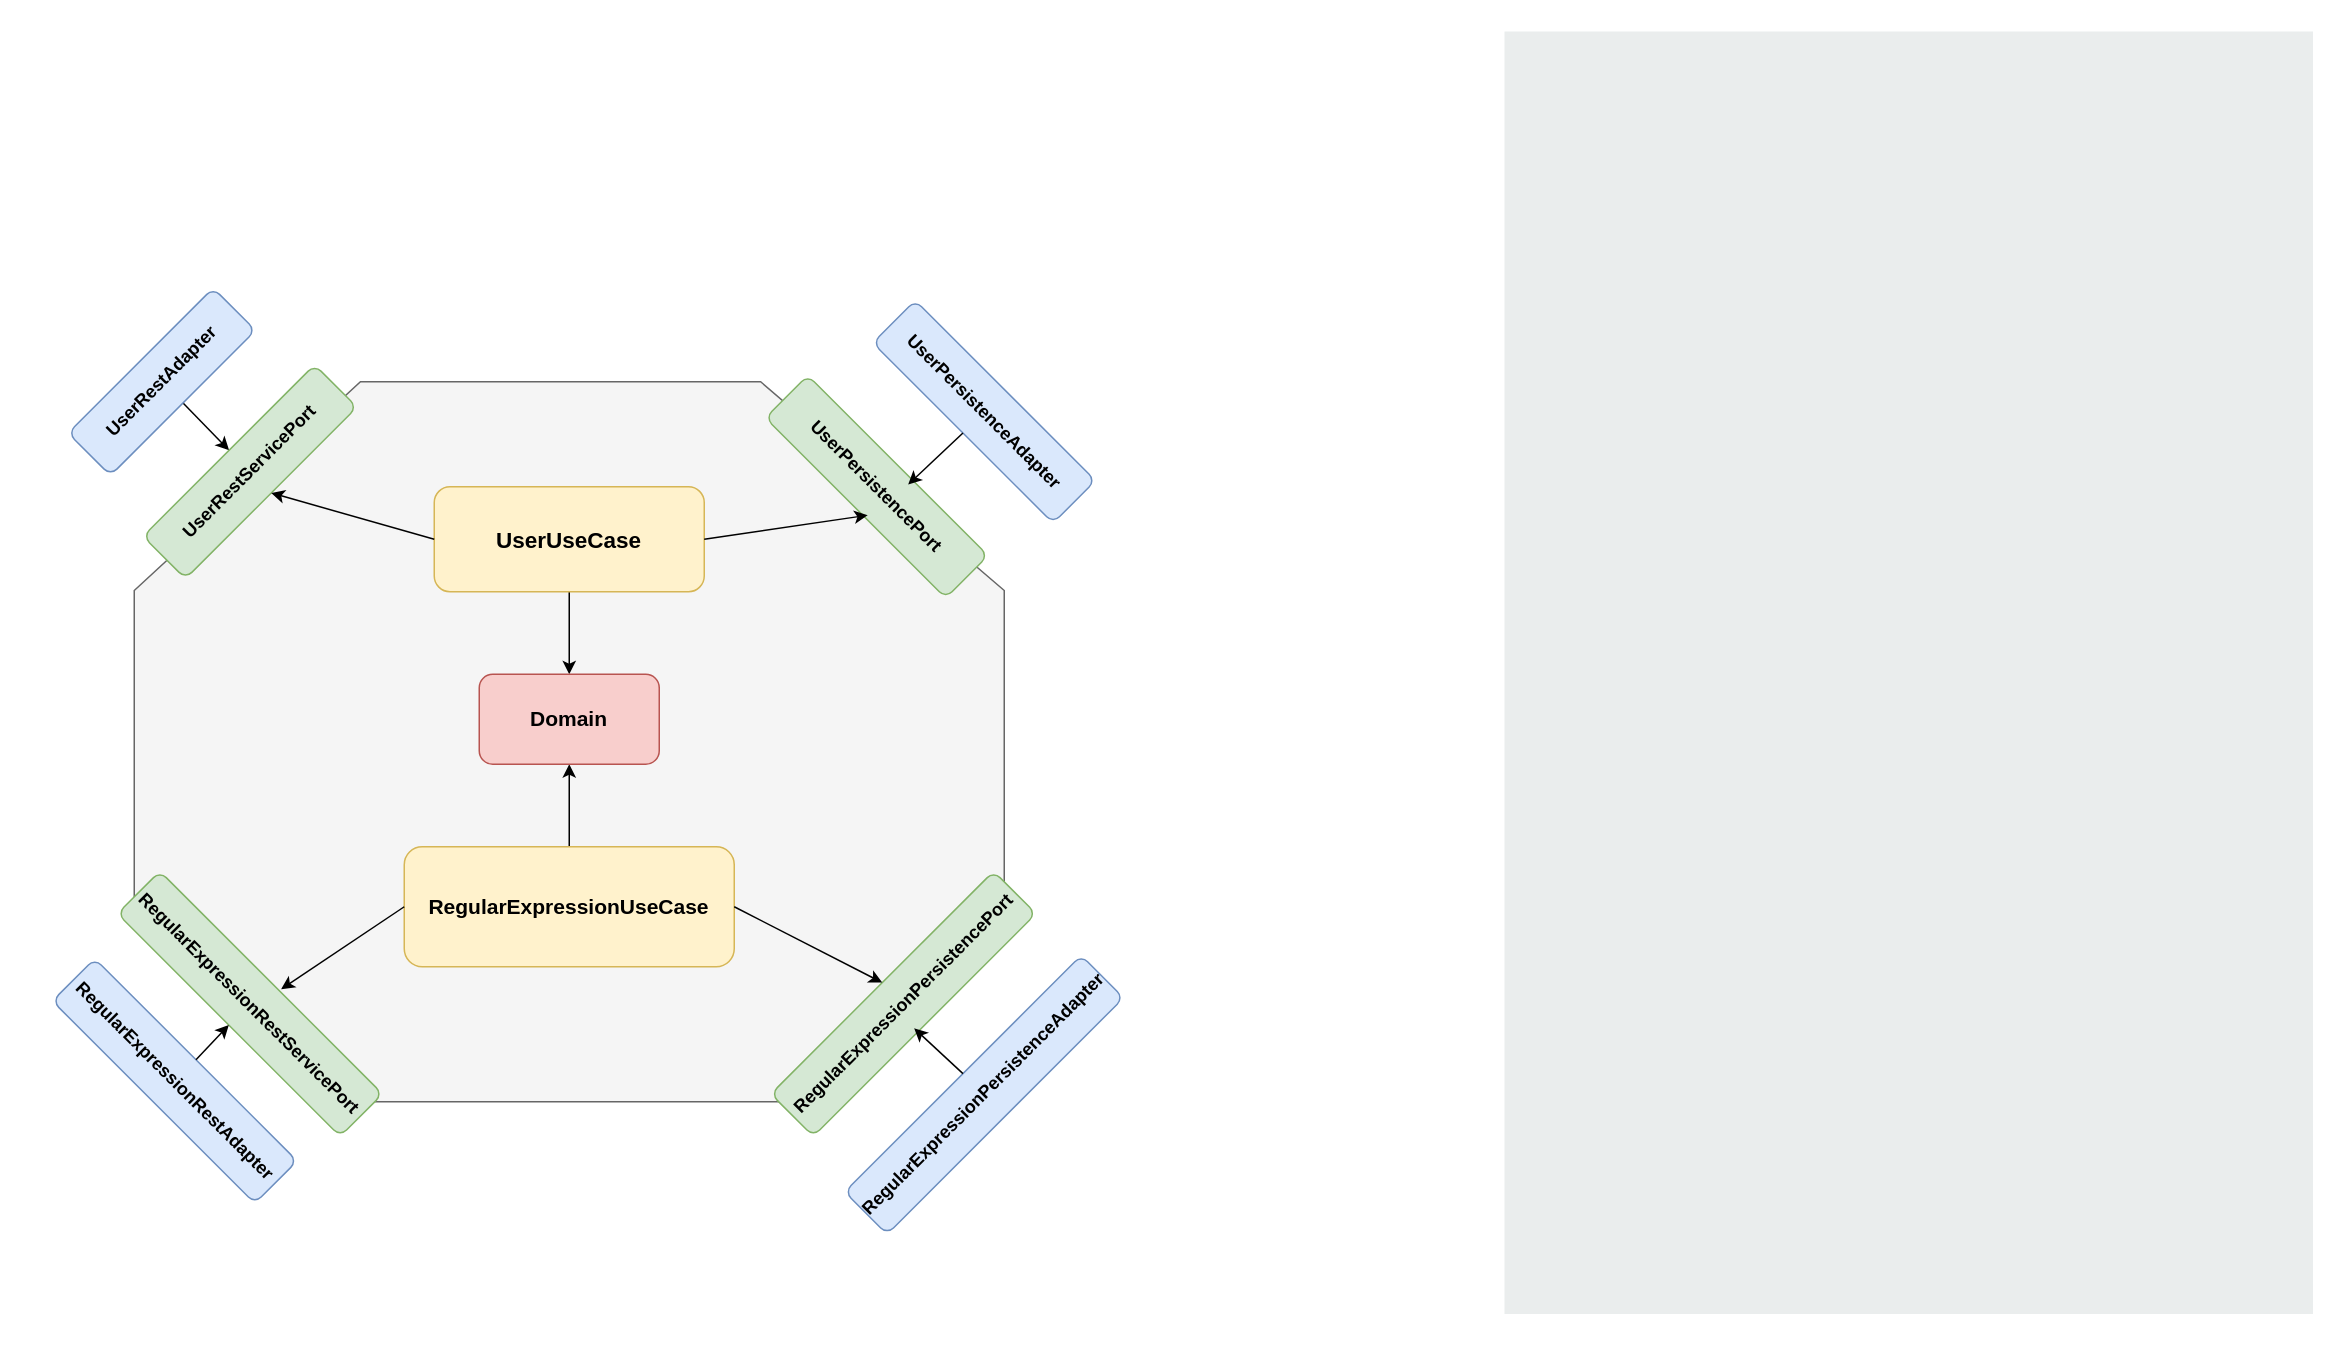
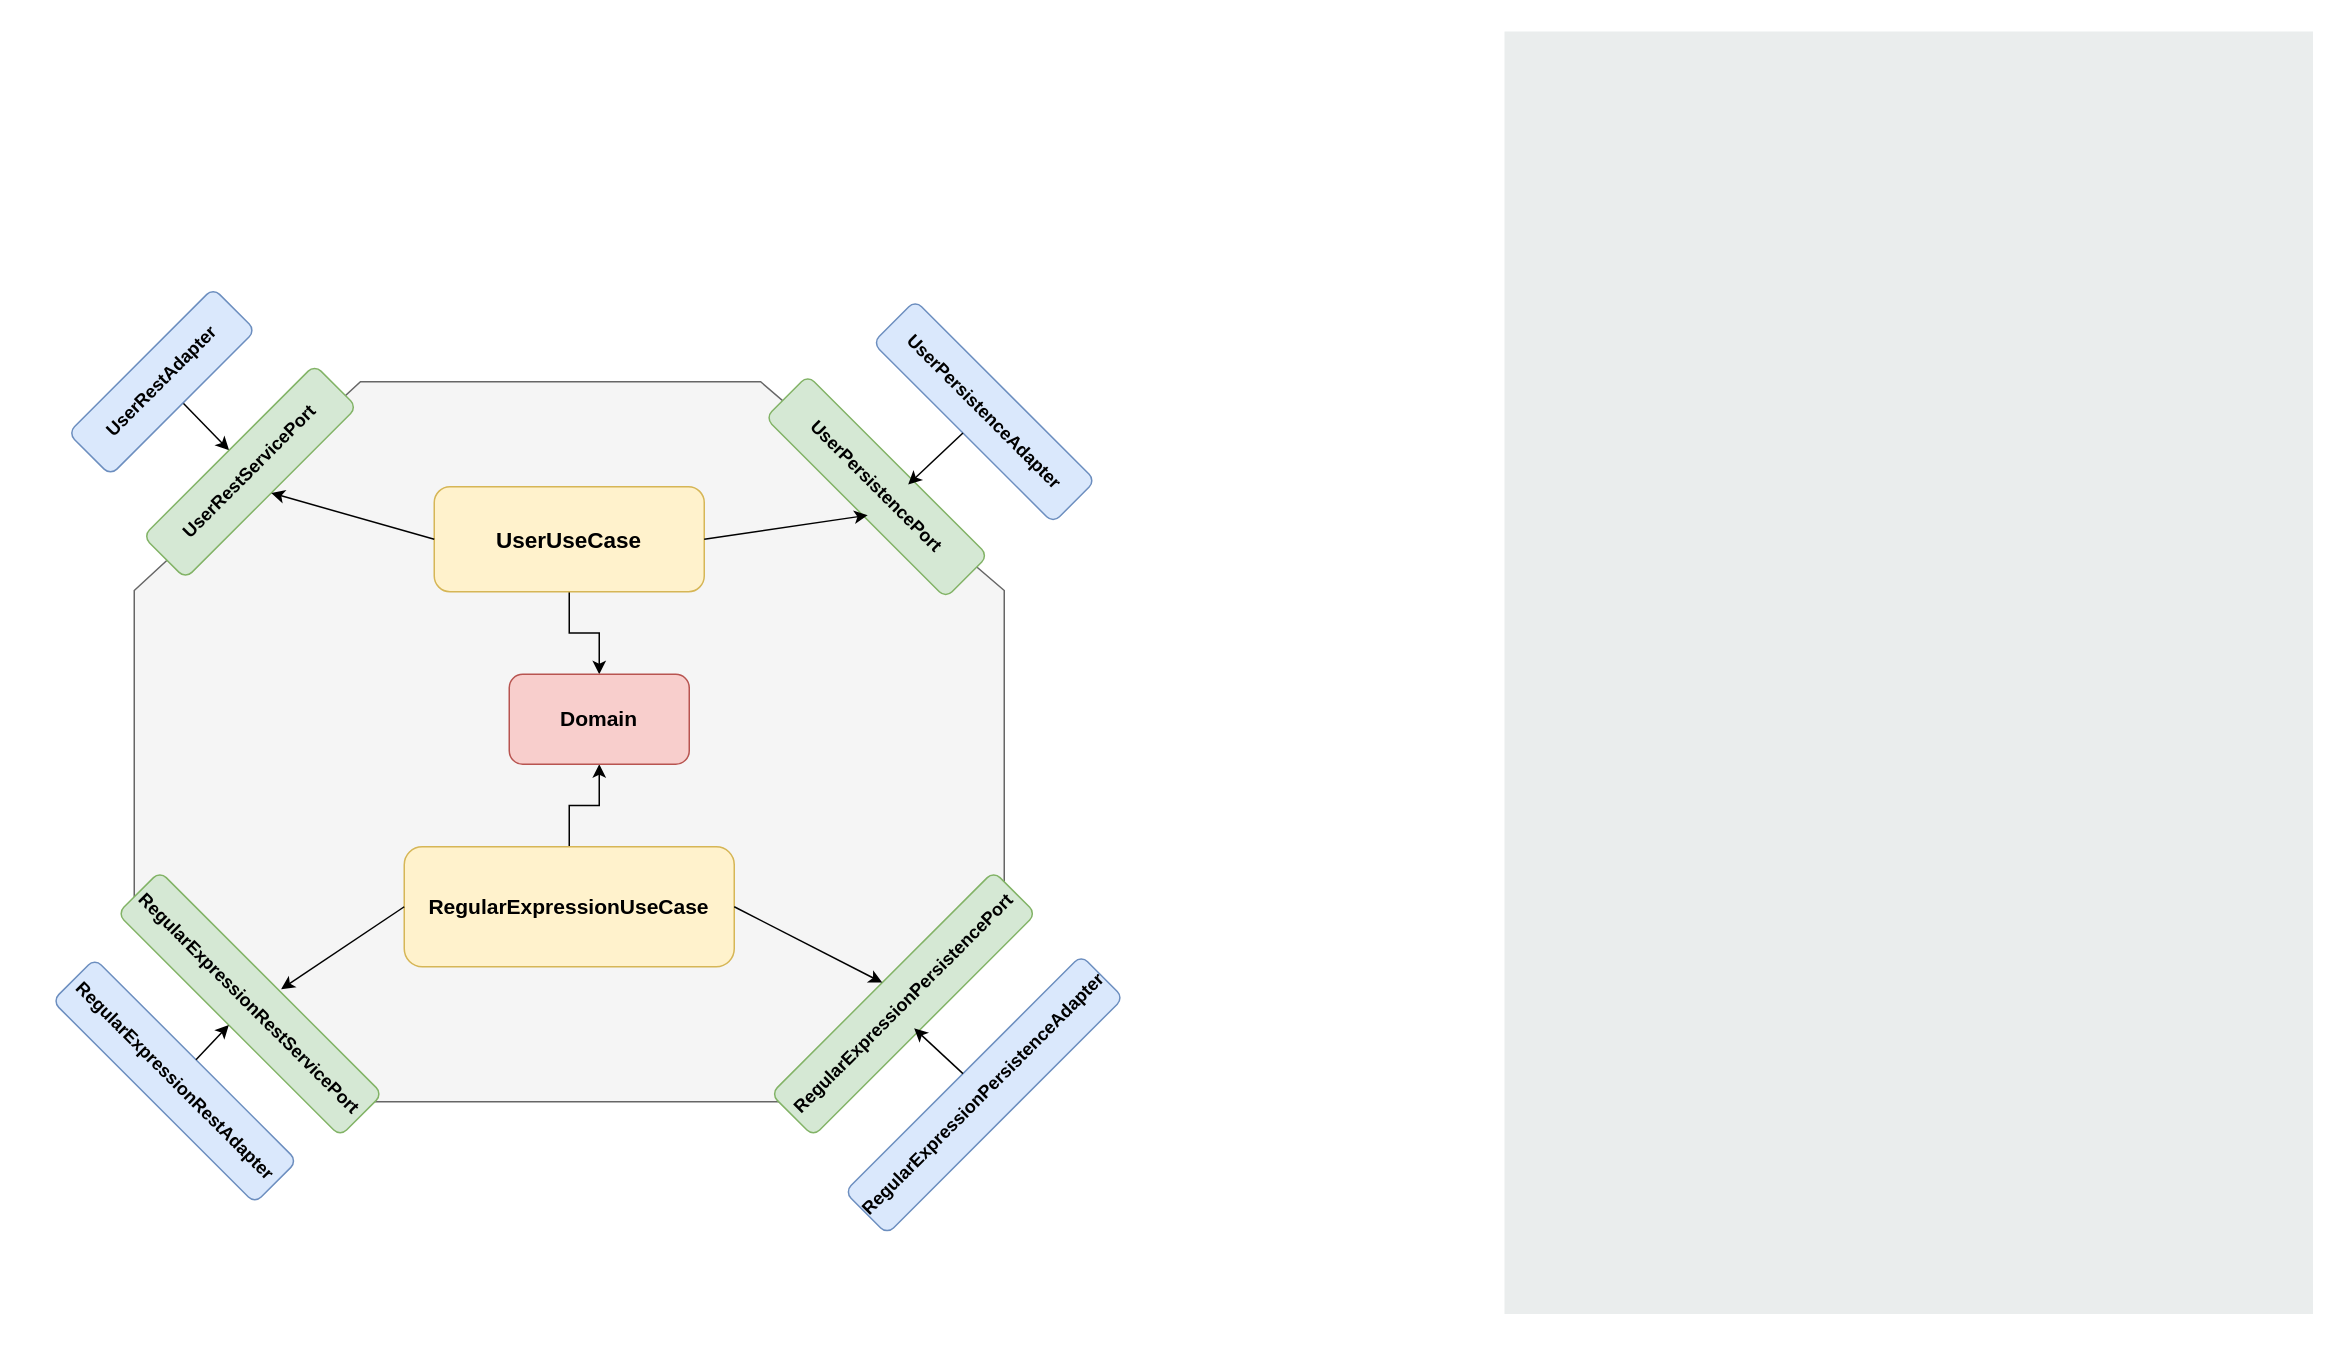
node "Domain": moved (569, 719) -> (599, 719)
